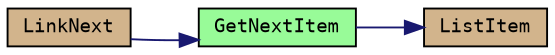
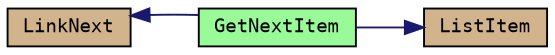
edge "LinkNext" -> "GetNextItem": reversed
